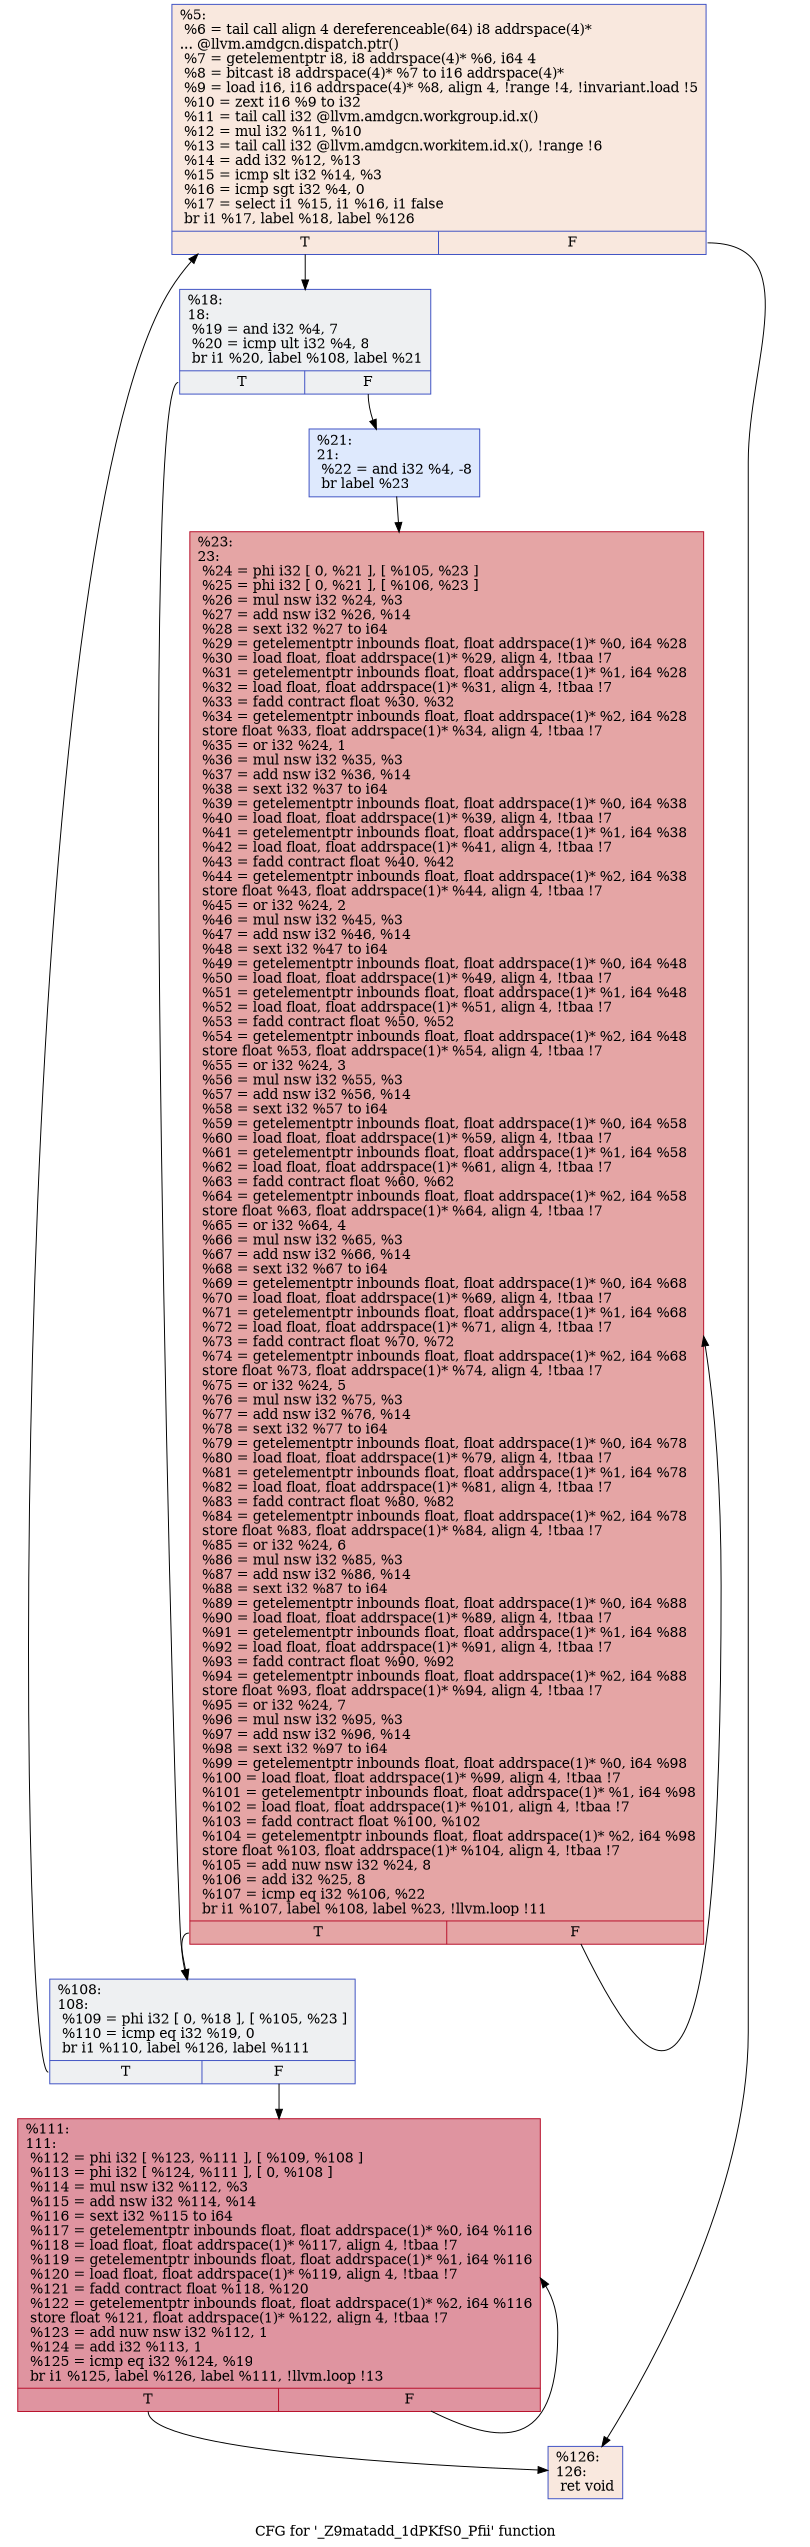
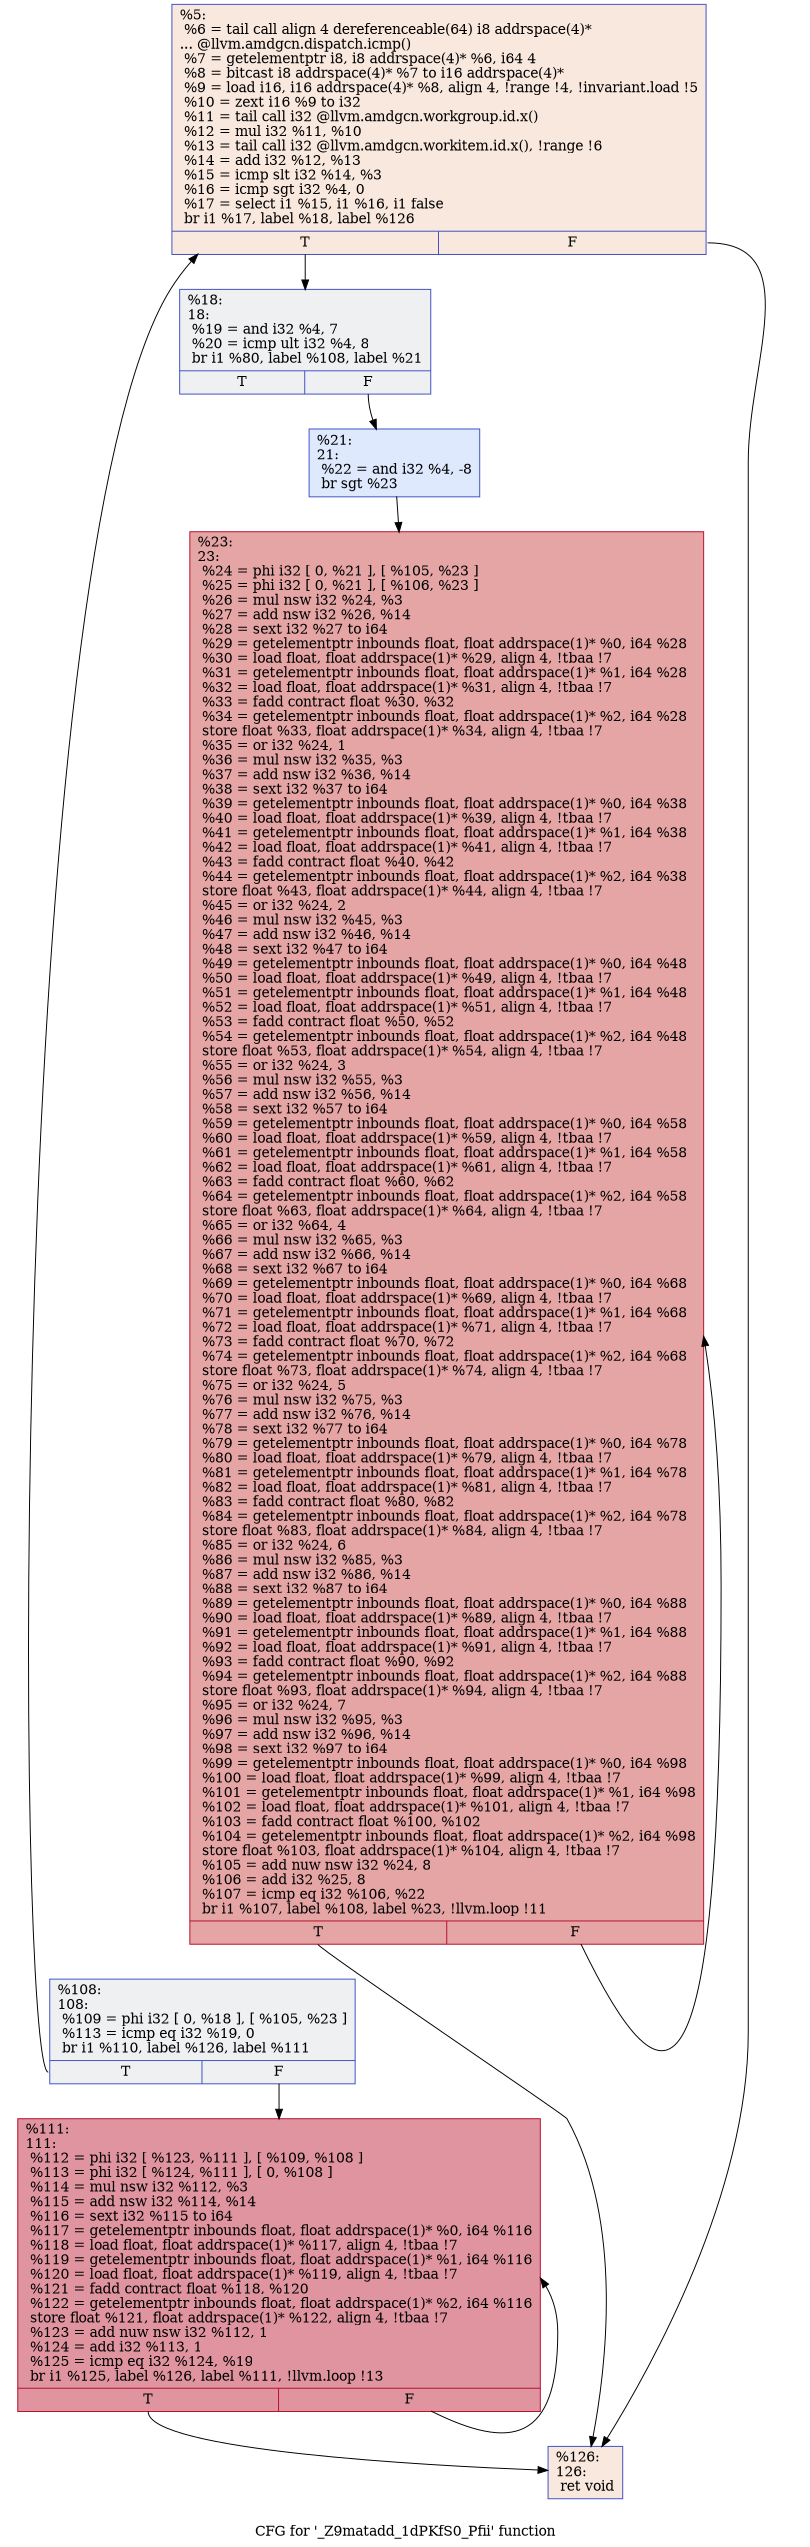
node "%5:": text "... @llvm.amdgcn.dispatch.ptr()" -> "... @llvm.amdgcn.dispatch.icmp()"
node "%18:": text "br i1 %20, label %108, label %21" -> "br i1 %80, label %108, label %21"
node "%21:": text "br label %23" -> "br sgt %23"
edge "%18:" -> "%108:": removed
edge "%23:" -> "%108:": now "%23:" -> "%126:"
node "%108:": text "%110 = icmp eq i32 %19, 0" -> "%113 = icmp eq i32 %19, 0"
